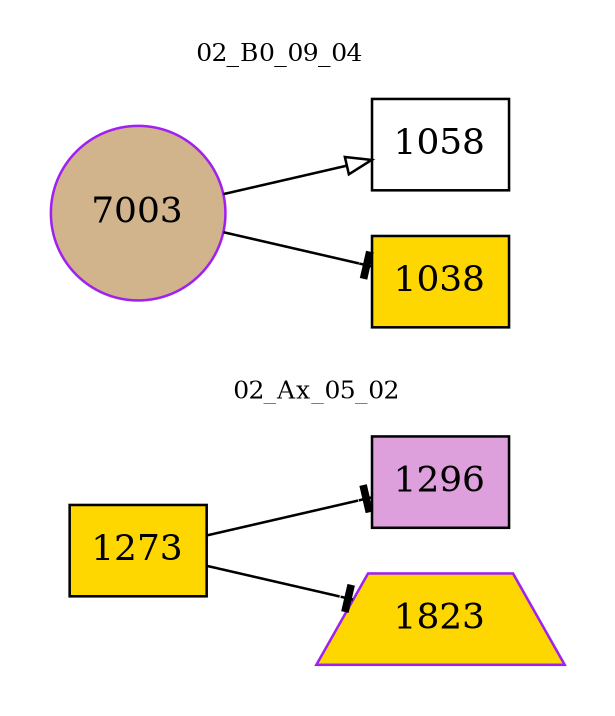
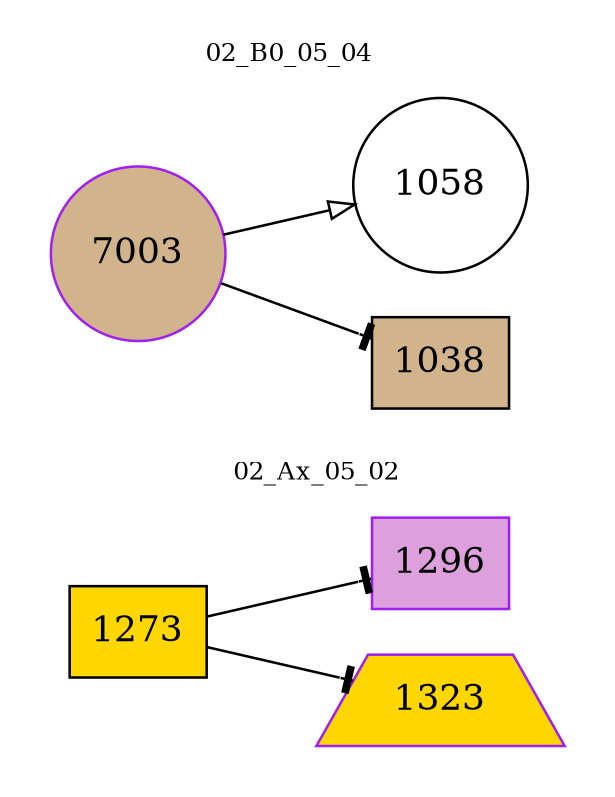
cluster "02_B0_09_04": label "02_B0_09_04" -> "02_B0_05_04"
node "1058": shape box -> circle
node "1038": fillcolor gold -> tan
node "1296": color black -> purple
node "1823": label "1823" -> "1323"
